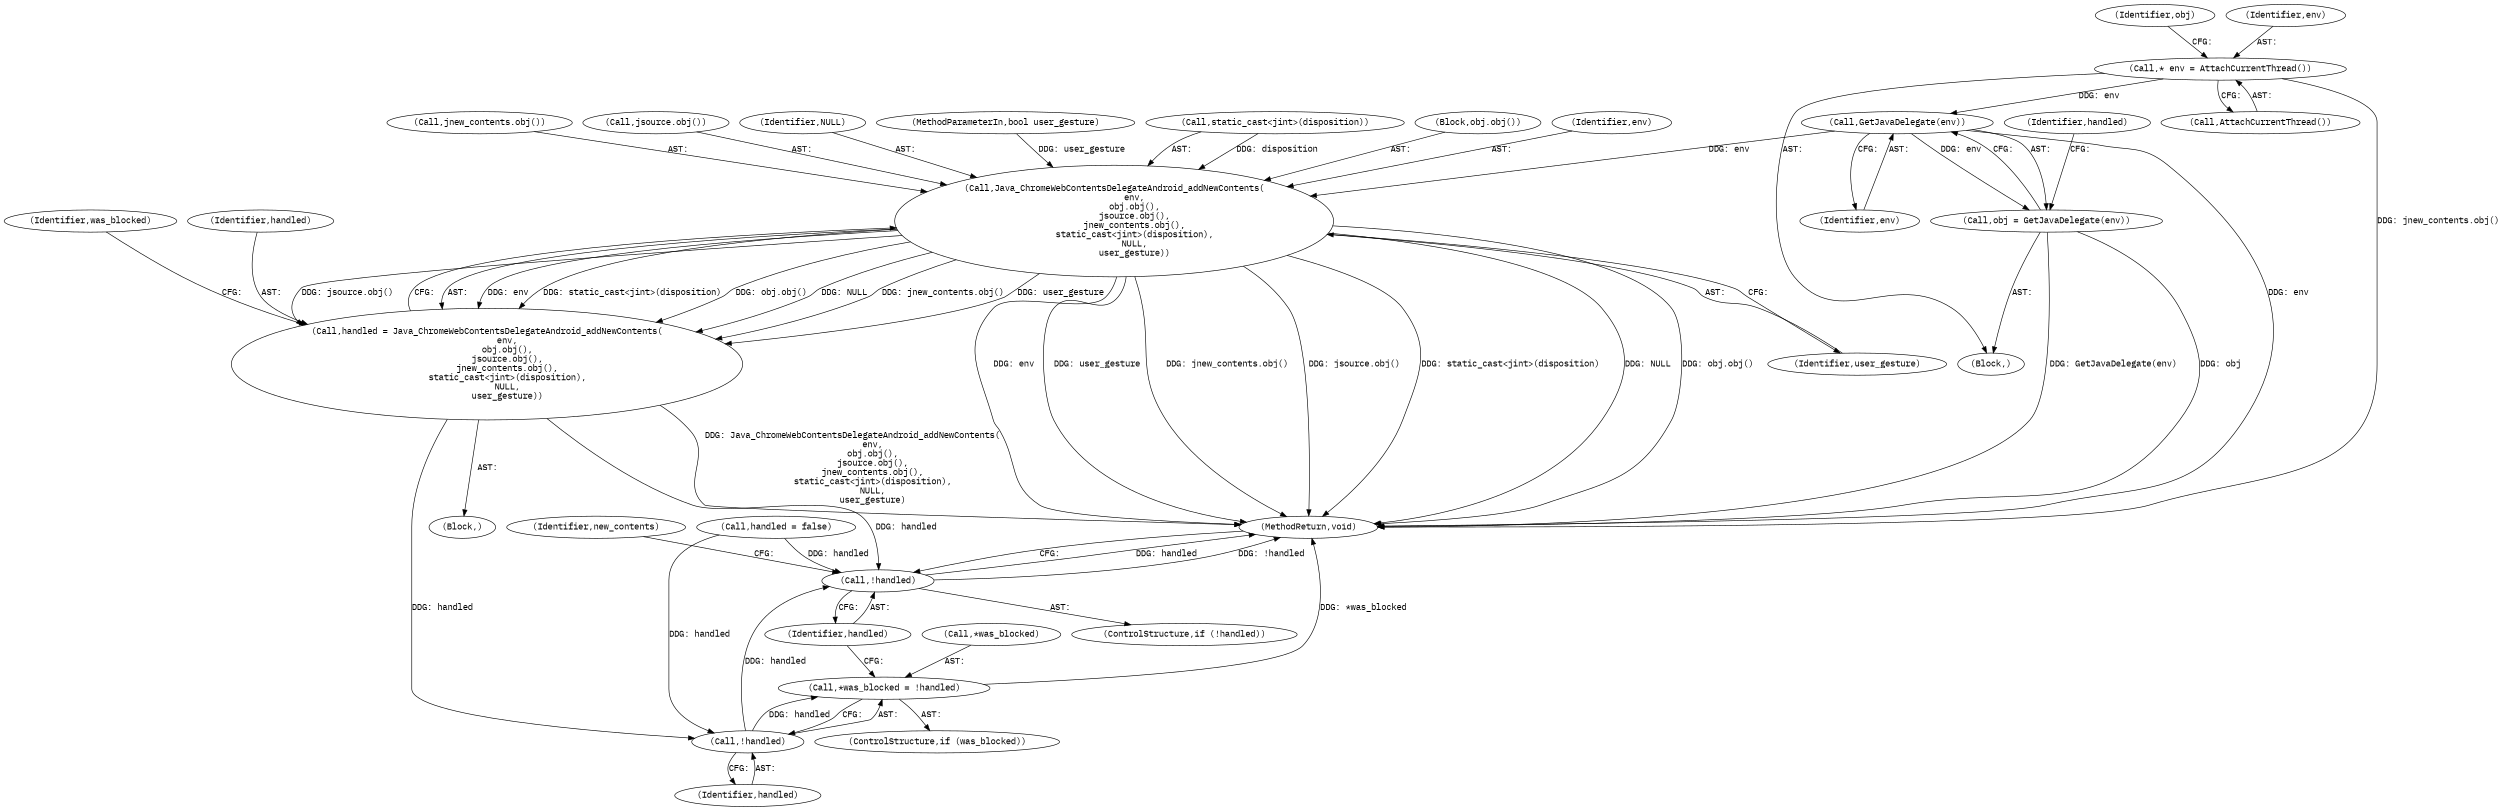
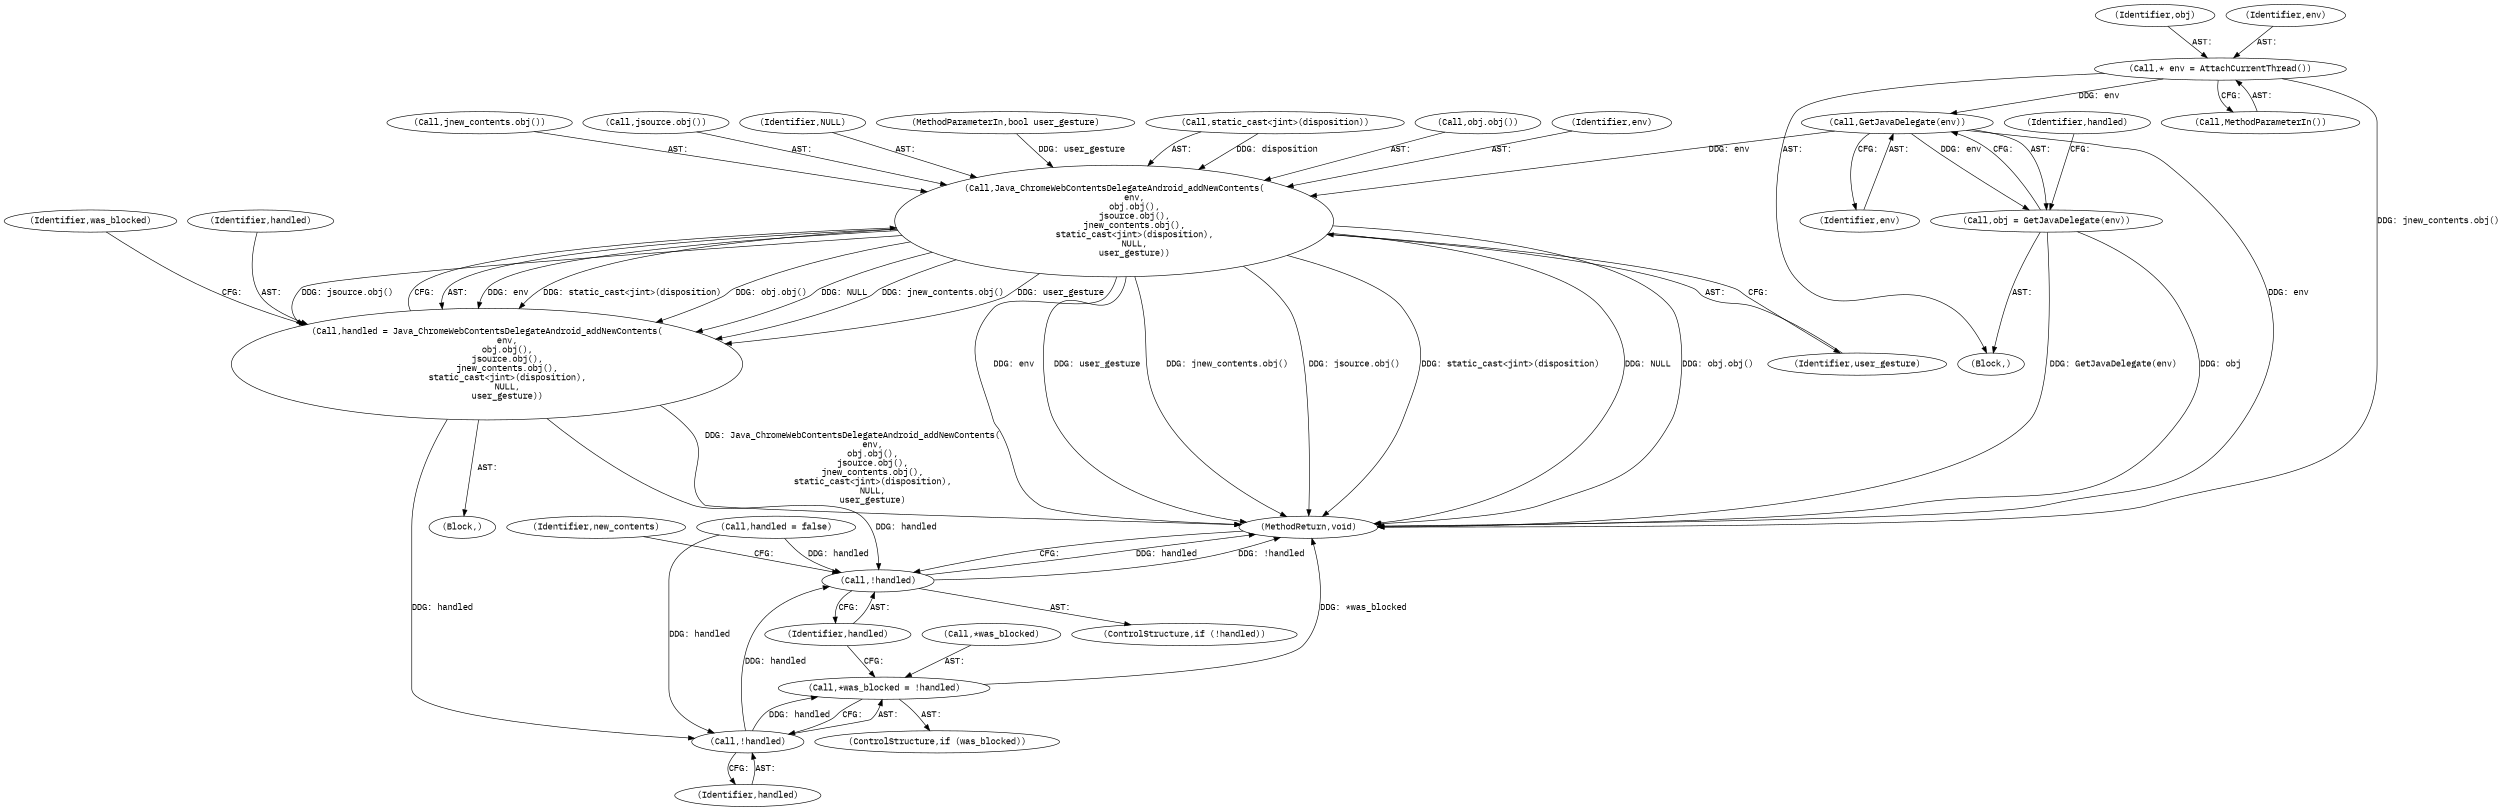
edge "(Identifier,obj)" -> "(Call,* env = AttachCurrentThread())": label "CFG: " -> "AST: "
node "(Block,obj.obj())": label "(Block,obj.obj())" -> "(Call,obj.obj())"
node "(Call,AttachCurrentThread())": label "(Call,AttachCurrentThread())" -> "(Call,MethodParameterIn())"
